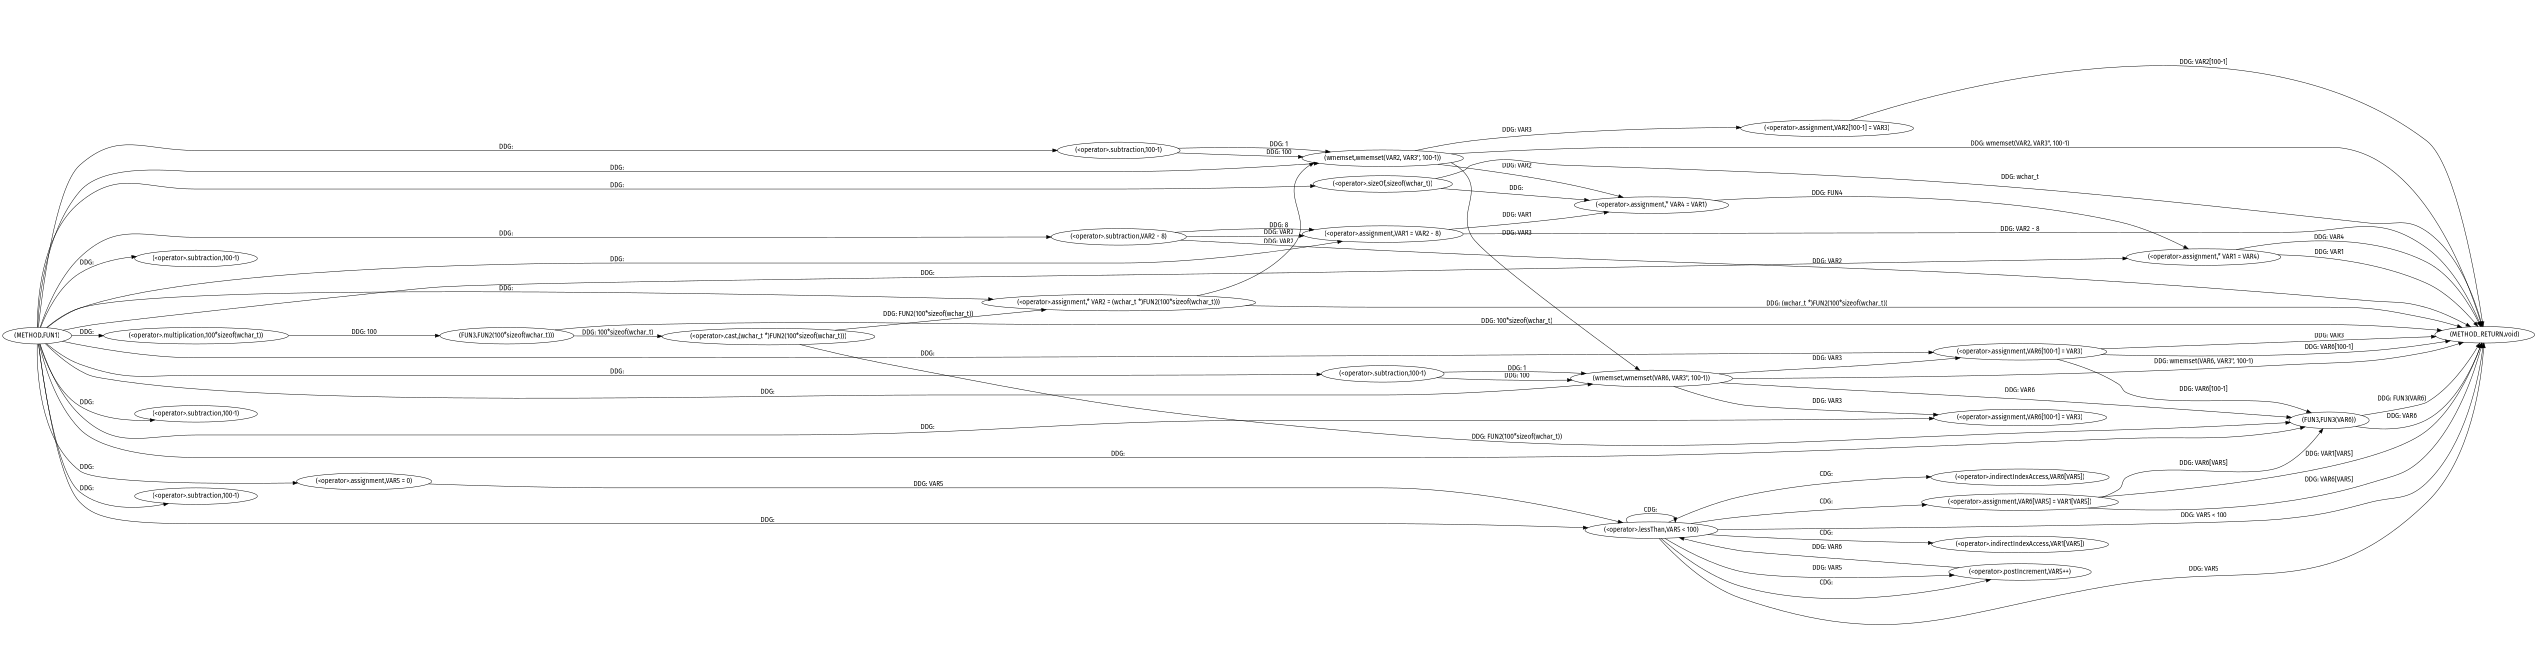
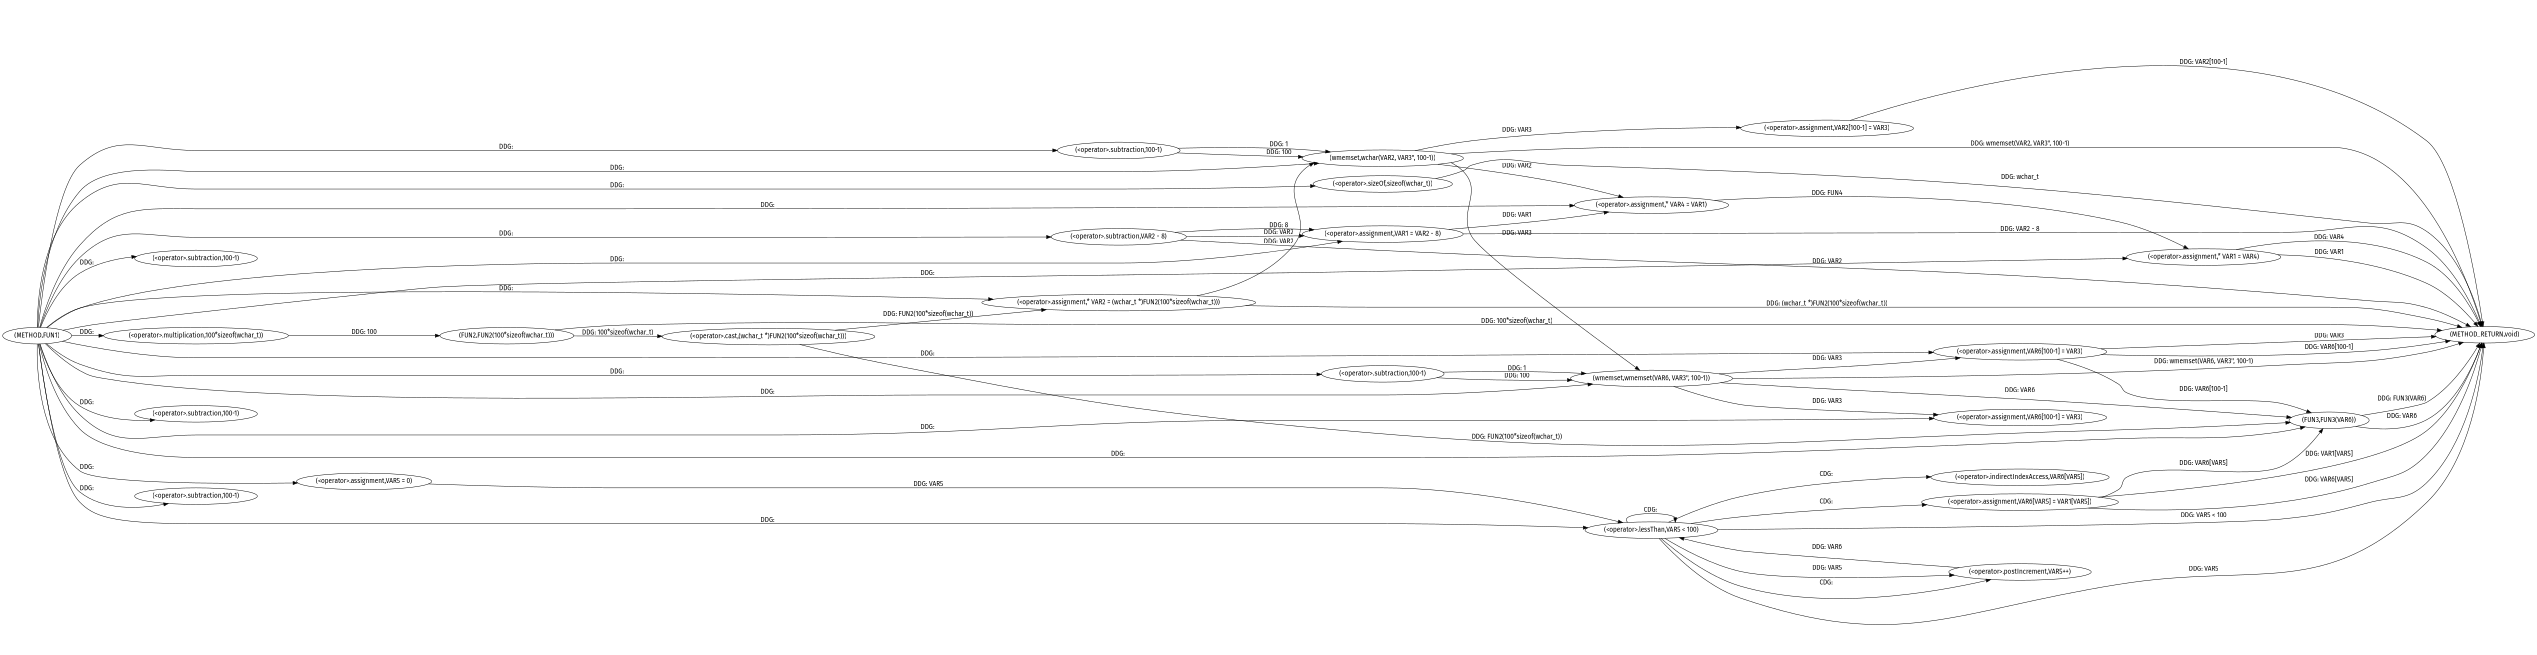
node "(wmemset,wmemset(VAR2, VAR3'', 100-1))": label "(wmemset,wmemset(VAR2, VAR3'', 100-1))" -> "(wmemset,wchar(VAR2, VAR3'', 100-1))"
edge "(<operator>.sizeOf,sizeof(wchar_t))" -> "(<operator>.assignment,* VAR4 = VAR1)": now "(METHOD,FUN1)" -> "(<operator>.assignment,* VAR4 = VAR1)"
node "(FUN3,FUN2(100*sizeof(wchar_t)))": label "(FUN3,FUN2(100*sizeof(wchar_t)))" -> "(FUN2,FUN2(100*sizeof(wchar_t)))"
node "(<operator>.indirectIndexAccess,VAR1[VAR5])": removed
